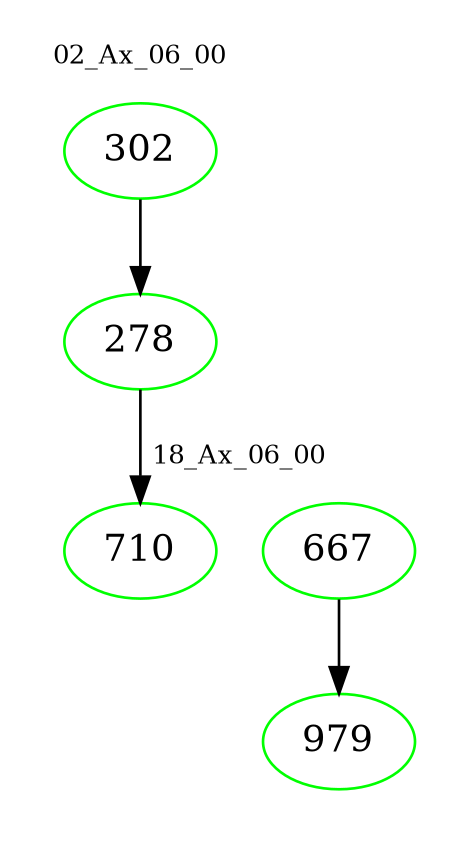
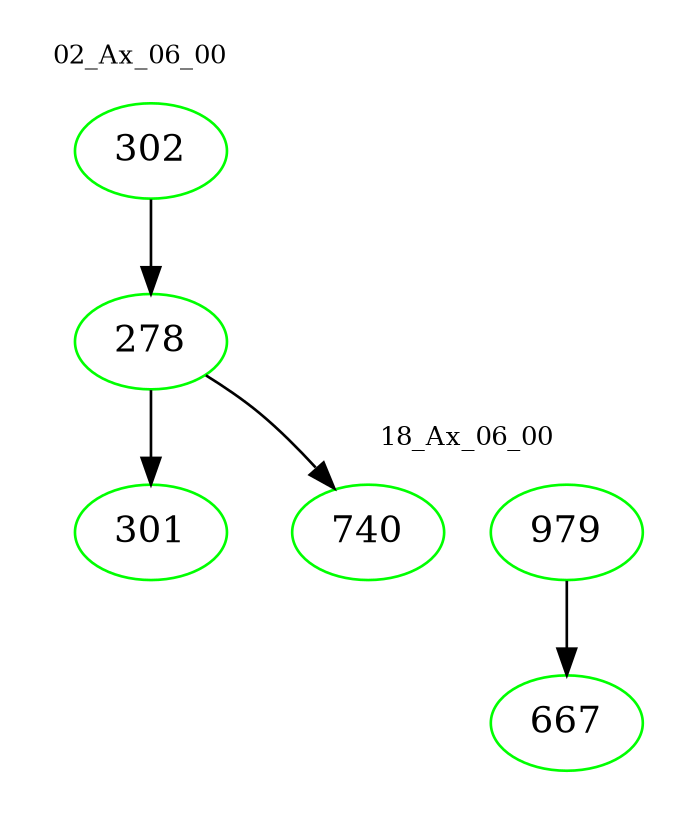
node "301": added
node "710": label "710" -> "740"
edge "667" -> "979": reversed
